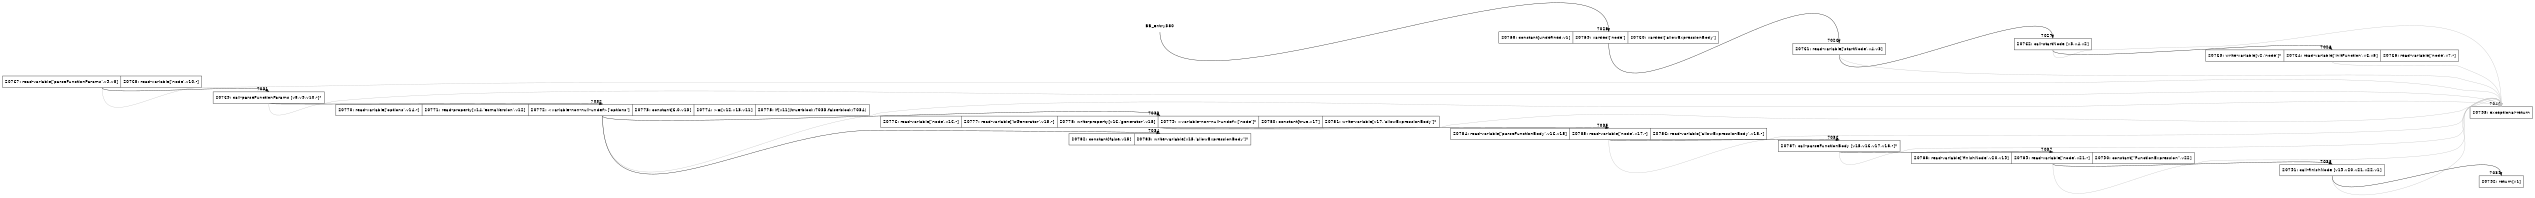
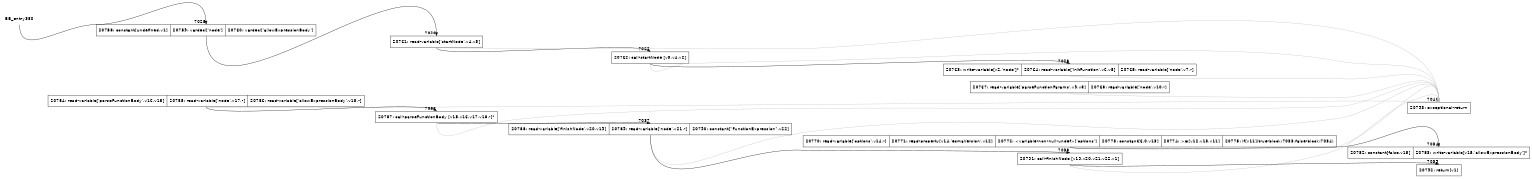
node "20769: call-parseFunctionParams [v8,v9,v10,-]*": removed
node "20776: read-variable['node',v16,-]": removed
